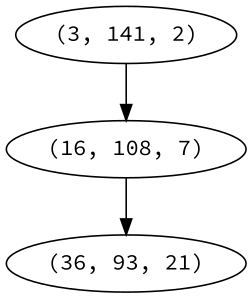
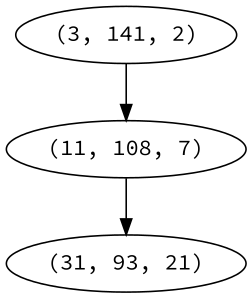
node "(16, 108, 7)": label "(16, 108, 7)" -> "(11, 108, 7)"
node "(36, 93, 21)": label "(36, 93, 21)" -> "(31, 93, 21)"
